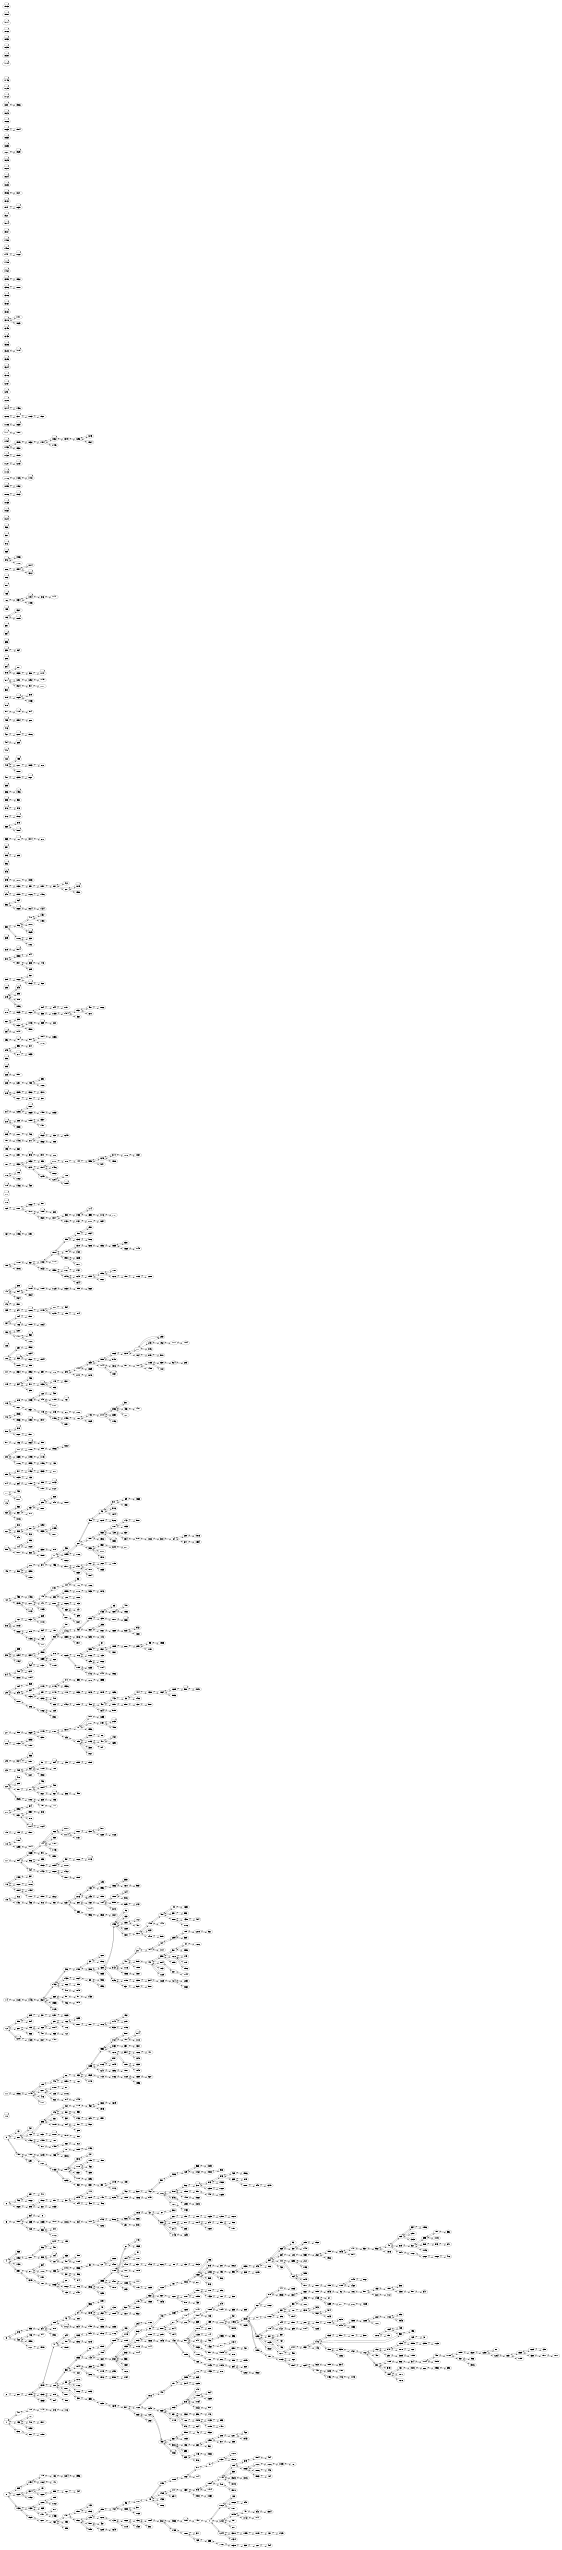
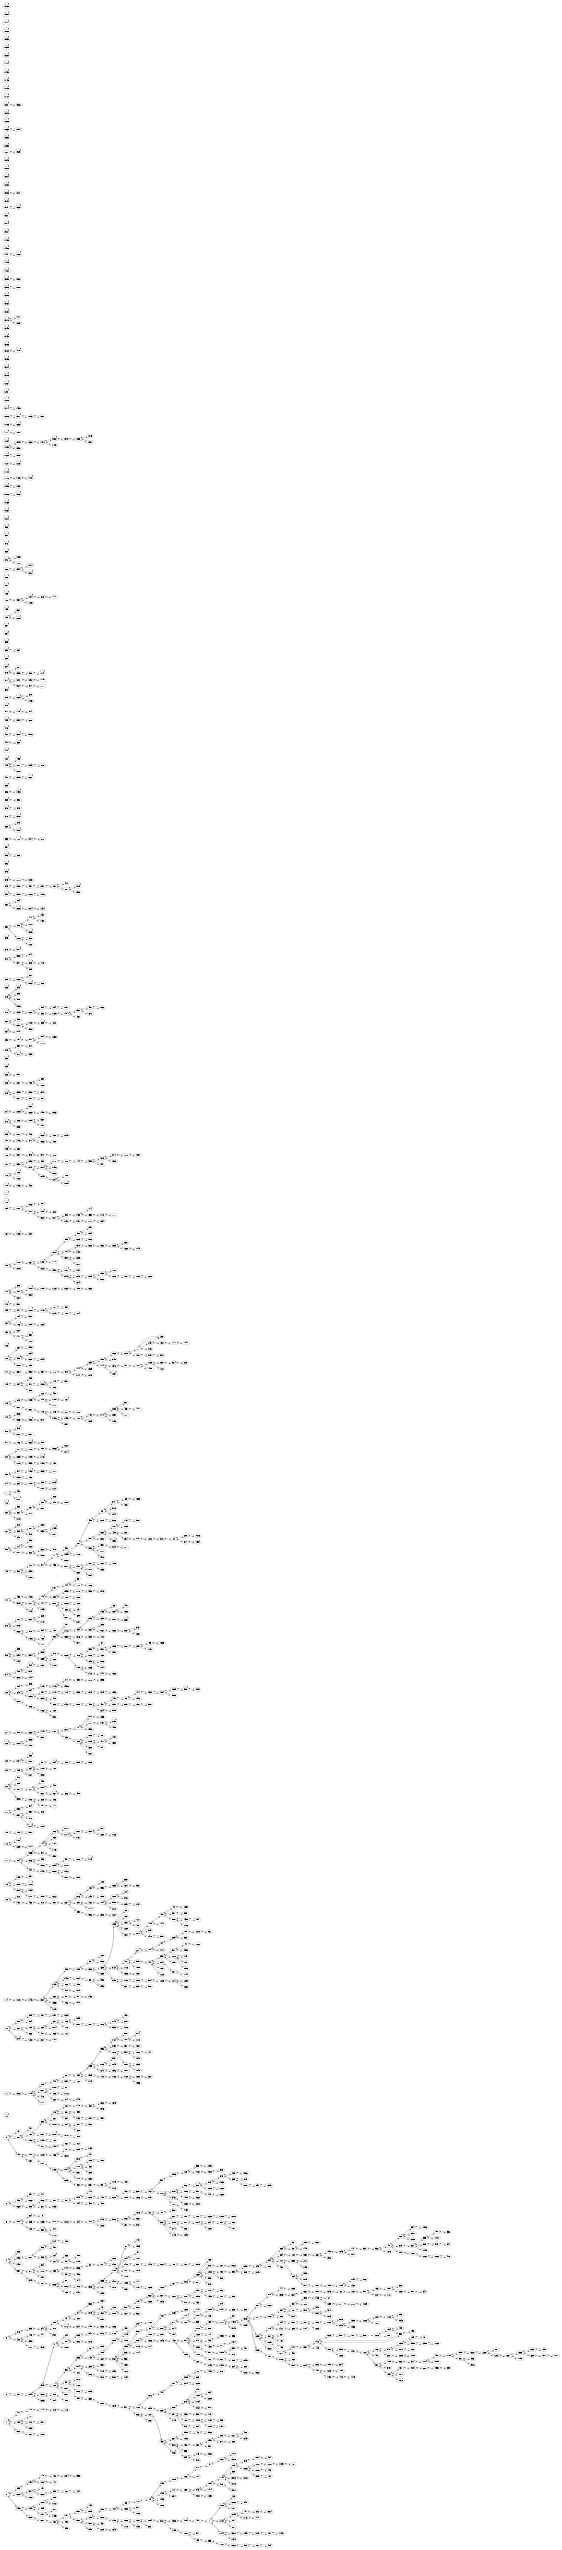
node "1753": added
edge "1992" -> "1534": now "1992" -> "117"
node "1274": added
edge "600" -> "249": now "600" -> "1714"
edge "791" -> "1276": now "380" -> "1276"
